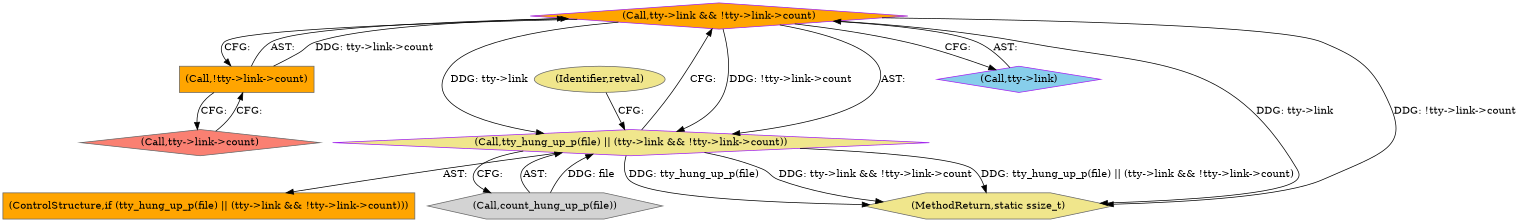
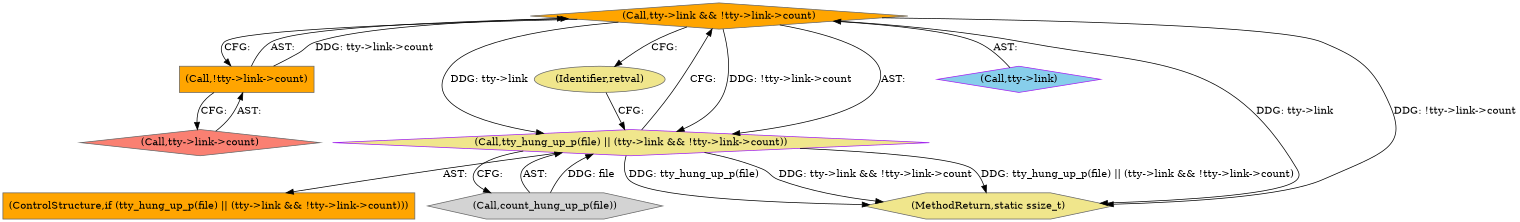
node "(Call,tty->link && !tty->link->count)": color purple -> gray40
edge "(Call,tty->link && !tty->link->count)" -> "(Call,tty->link)": now "(Call,tty->link && !tty->link->count)" -> "(Identifier,retval)"
edge "(Call,tty->link->count)" -> "(Call,!tty->link->count)": label "CFG: " -> "AST: "
